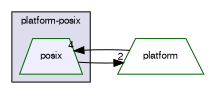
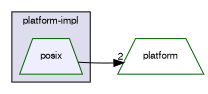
cluster "platform-posix": label "platform-posix" -> "platform-impl"
edge "platform" -> "posix": removed
